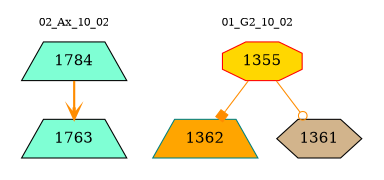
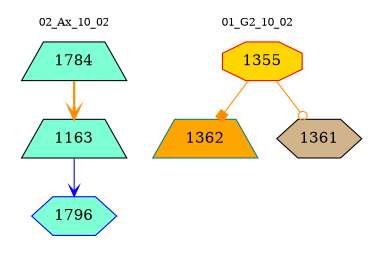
node "1763": label "1763" -> "1163"
node "1796": added
